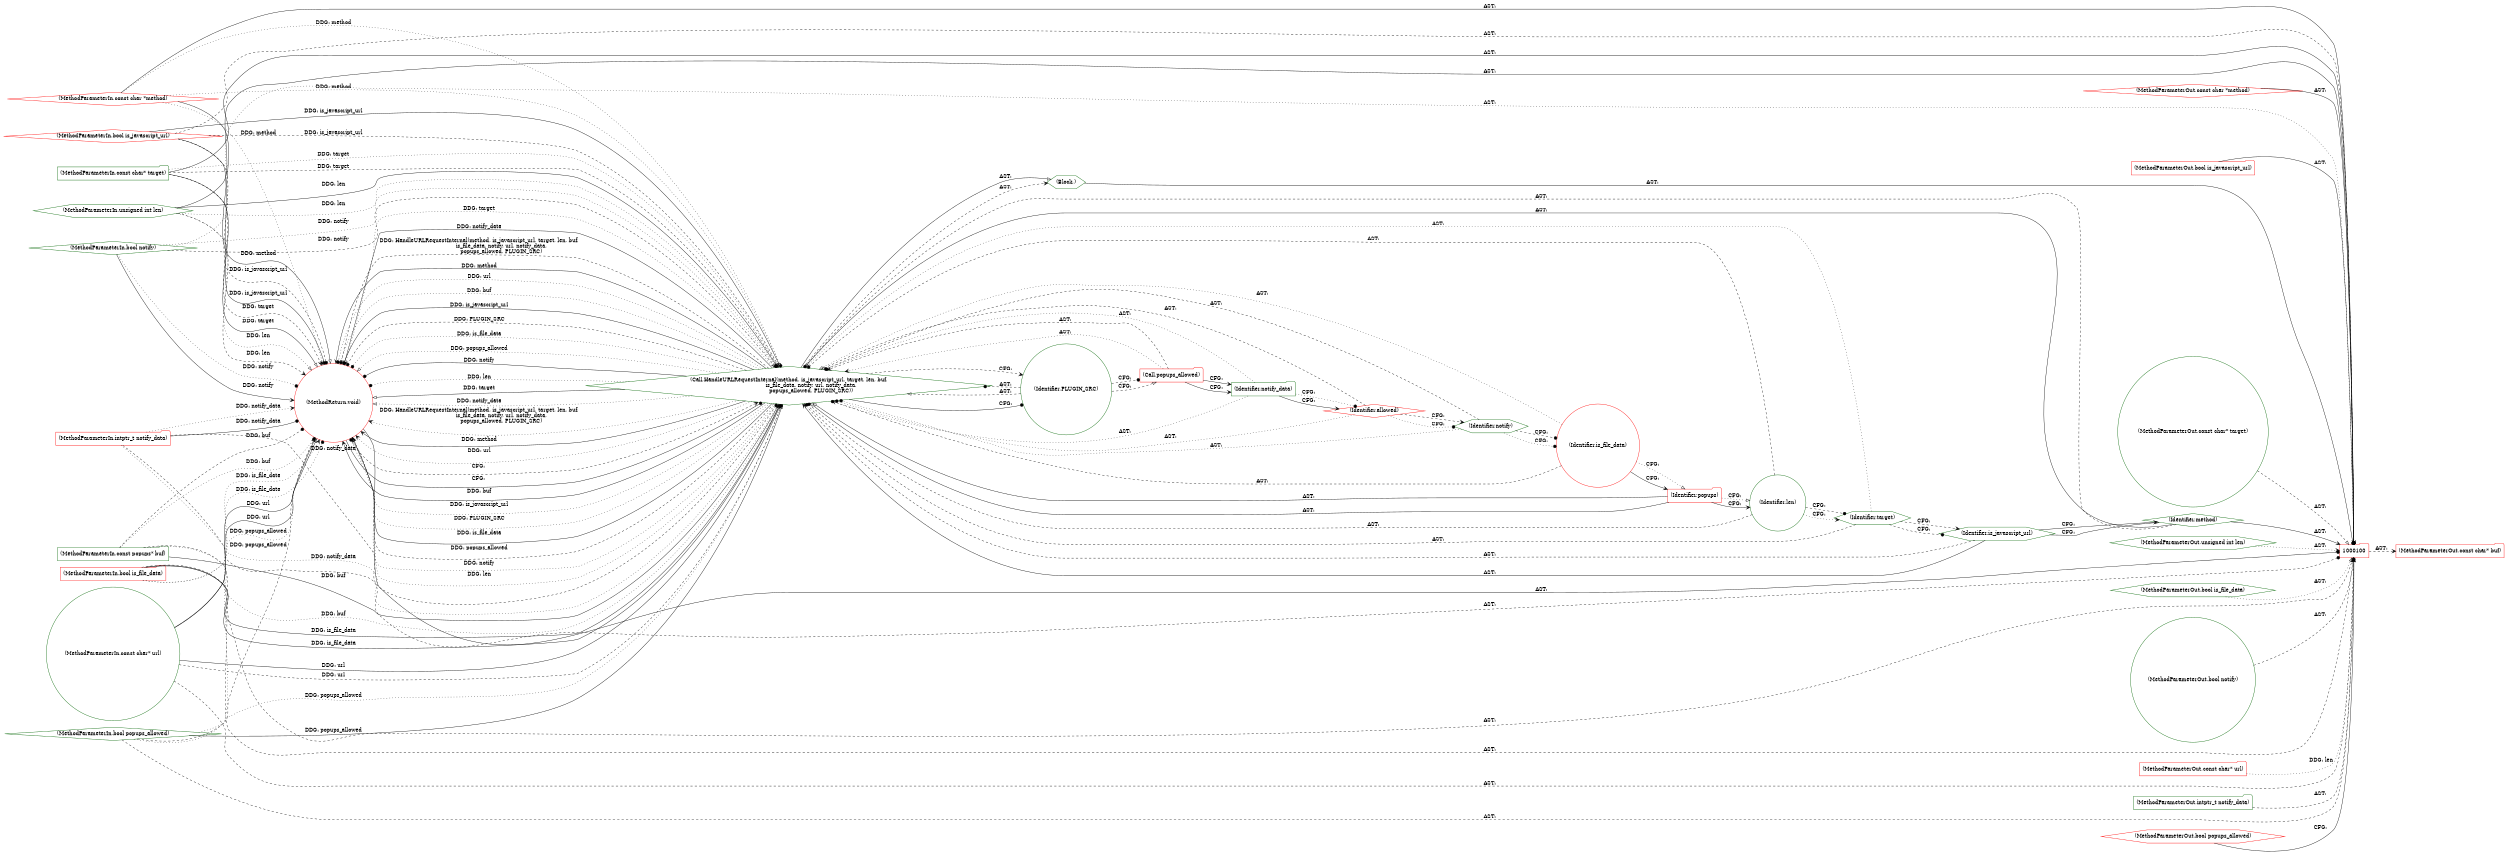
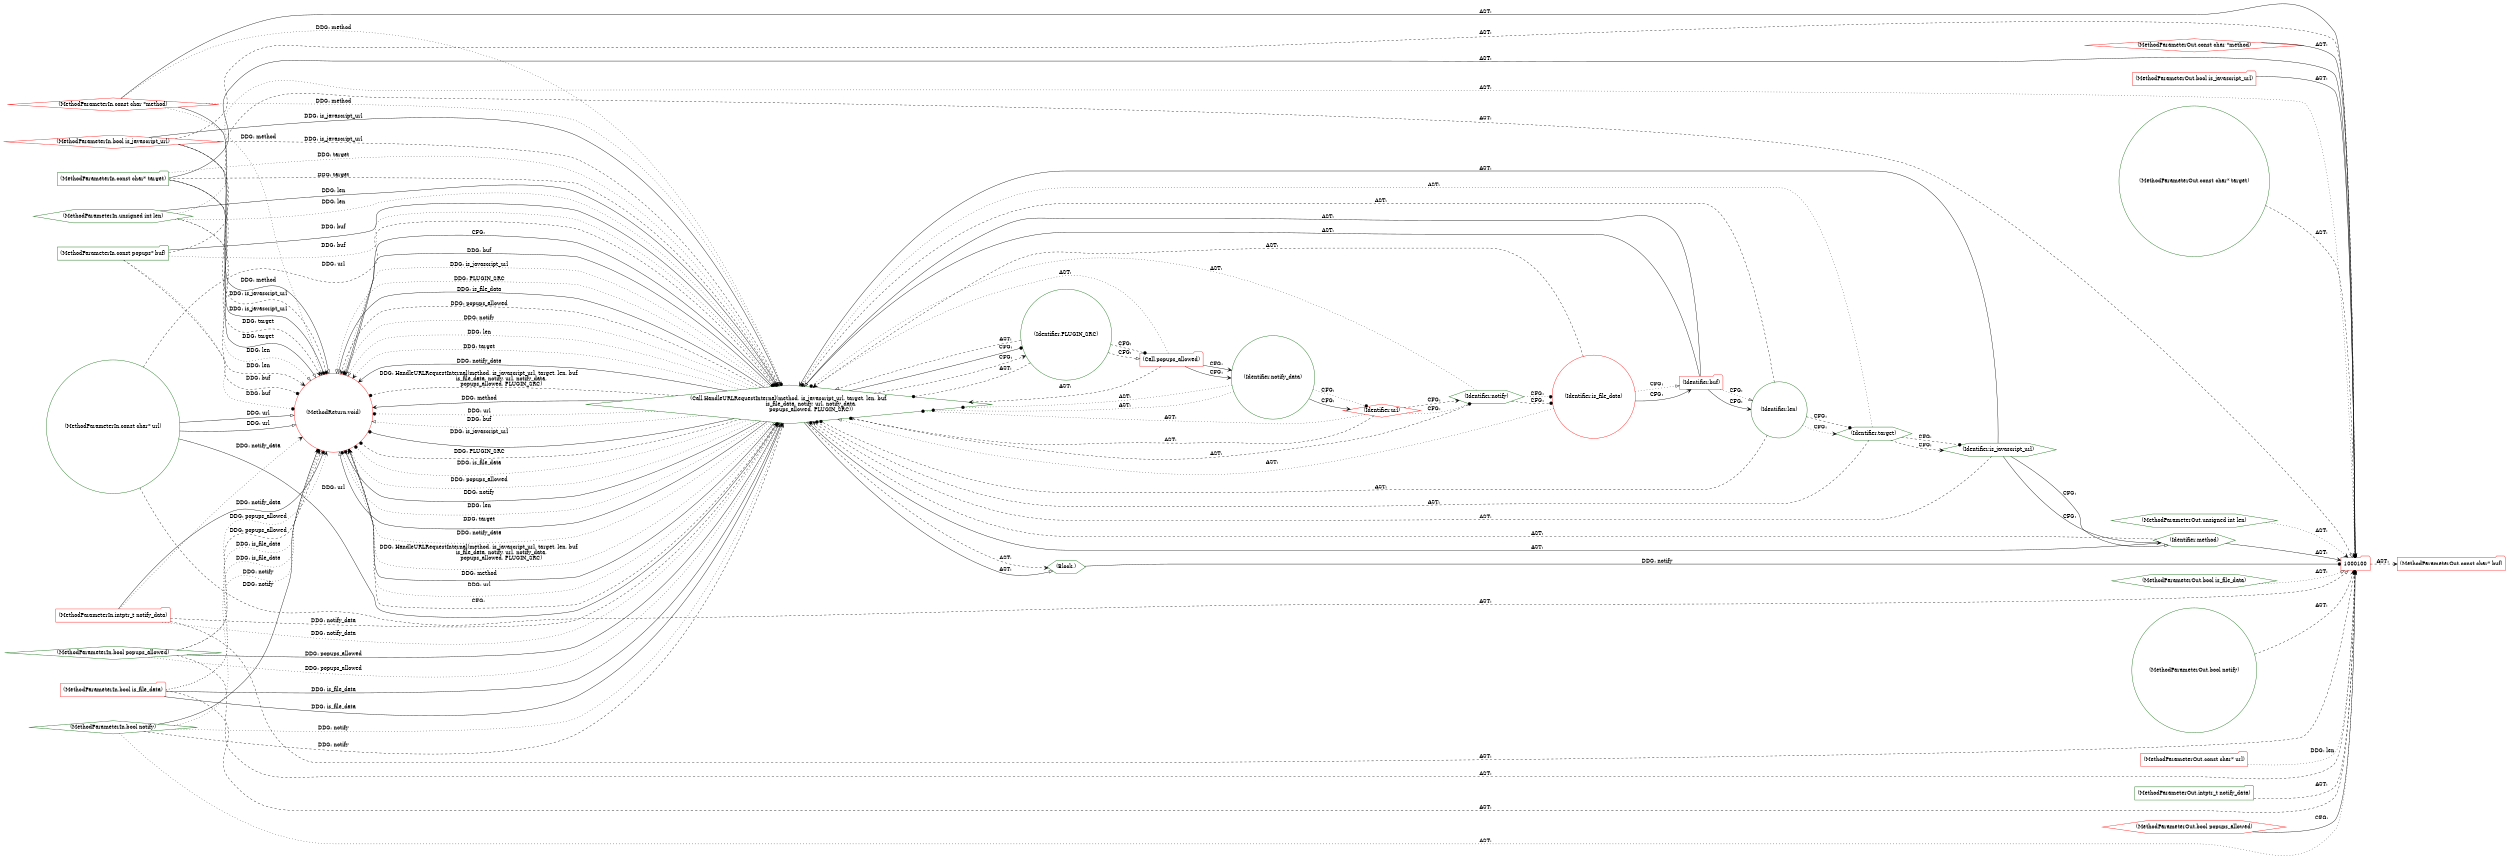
edge "(MethodParameterIn,unsigned int len)" -> "1000100": style solid -> dotted
edge "(Block,)" -> "1000100": label "AST: " -> "DDG: notify"
node "(Identifier,notify_data)": shape folder -> circle
node "(Identifier,allowed)": label "(Identifier,allowed)" -> "(Identifier,url)"
node "(Identifier,popups)": label "(Identifier,popups)" -> "(Identifier,buf)"
node "(Identifier,method)": shape diamond -> hexagon
edge "(MethodReturn,void)" -> "1000100": removed, label "AST:"
